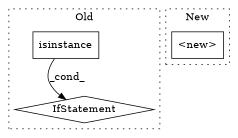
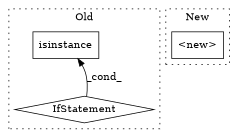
edge "isinstance" -> "IfStatement": reversed
